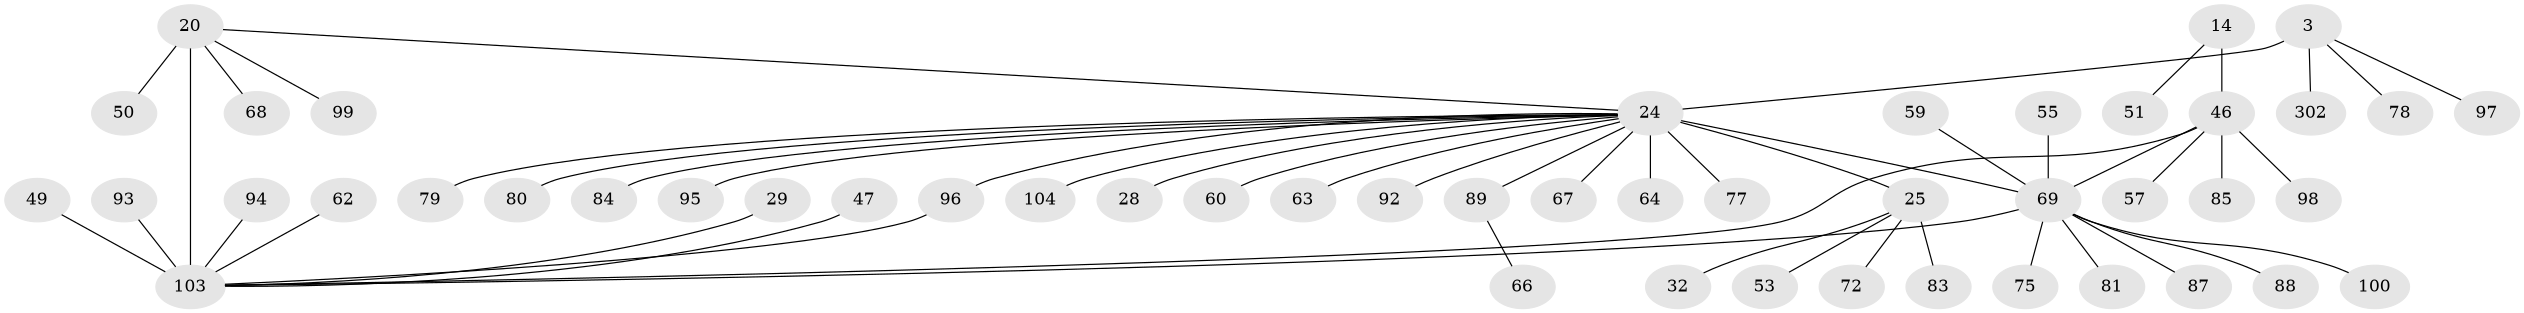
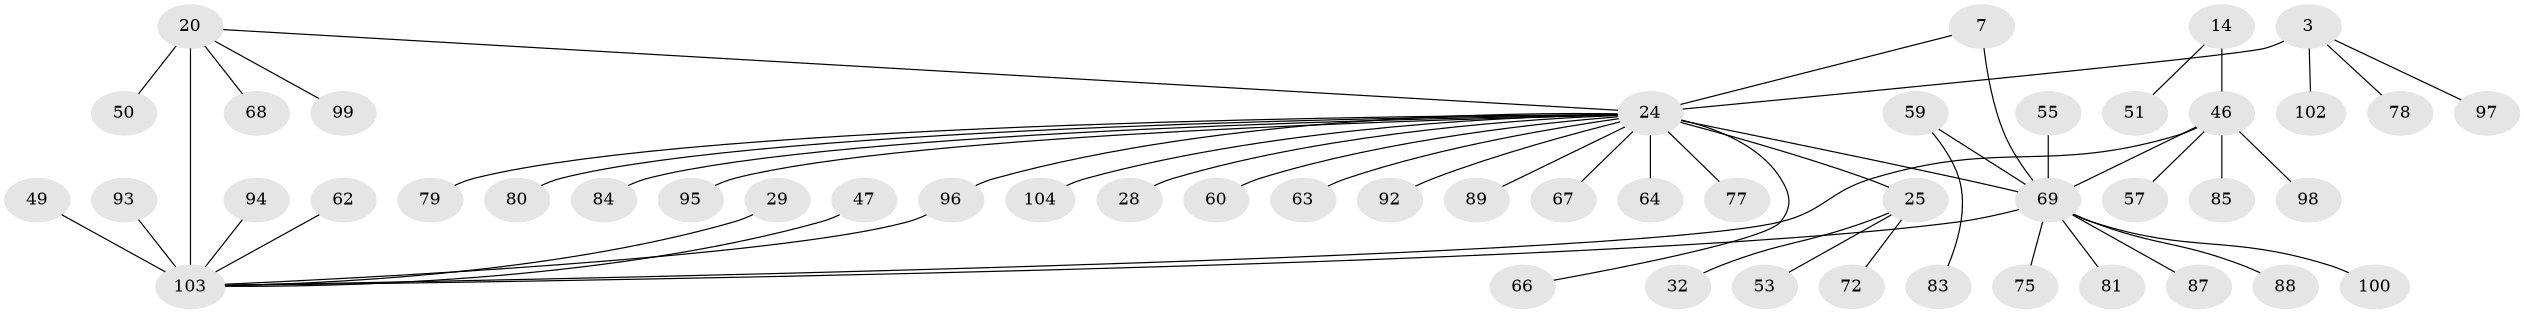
node "7": added
node "302": label "302" -> "102"
edge "89" -- "66": now "24" -- "66"
edge "25" -- "83": now "59" -- "83"
